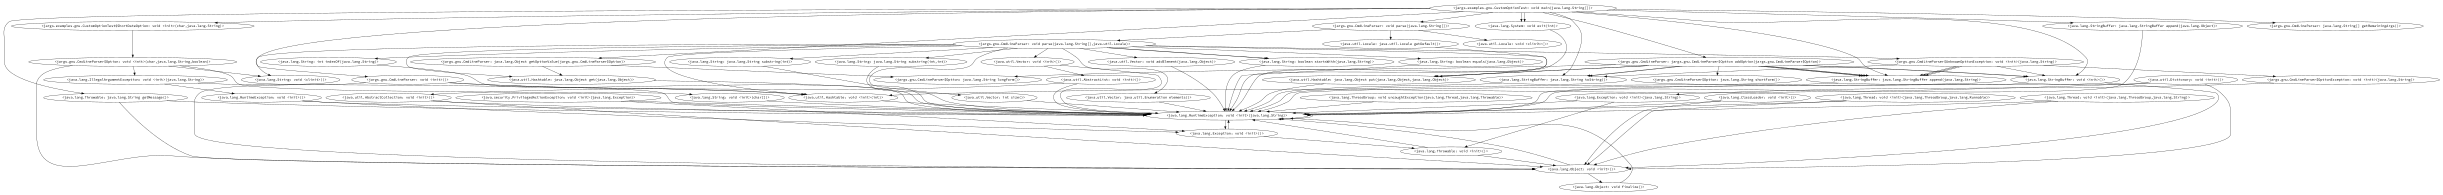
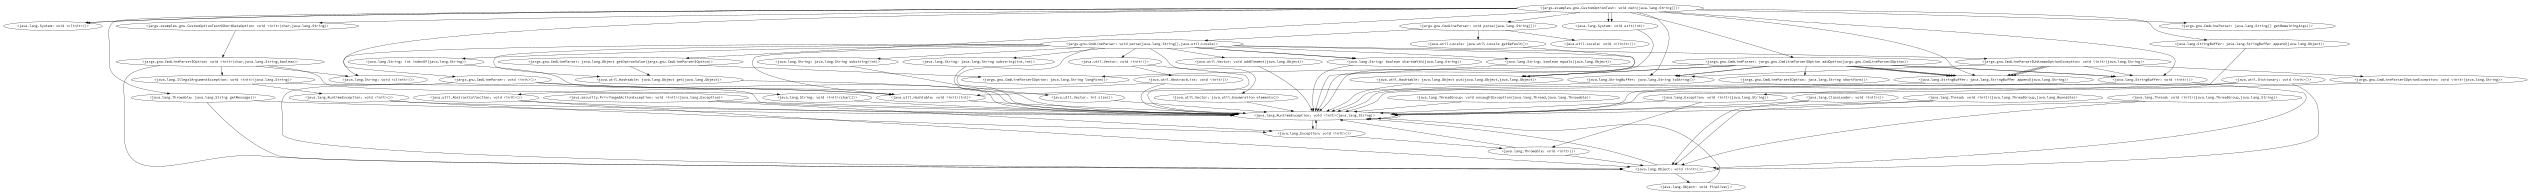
node "<java.lang.System: void <clinit>()>": added
